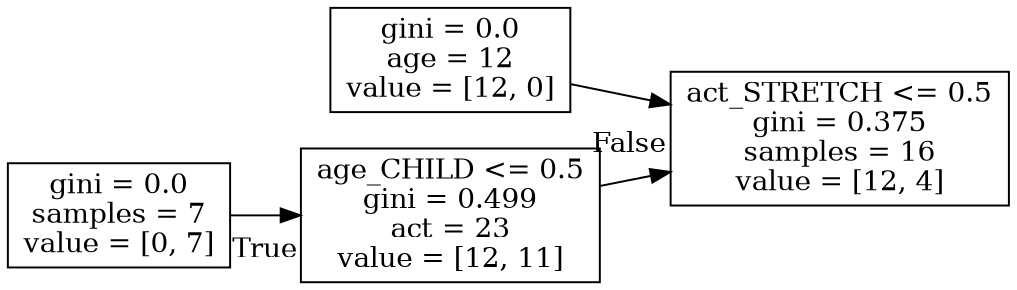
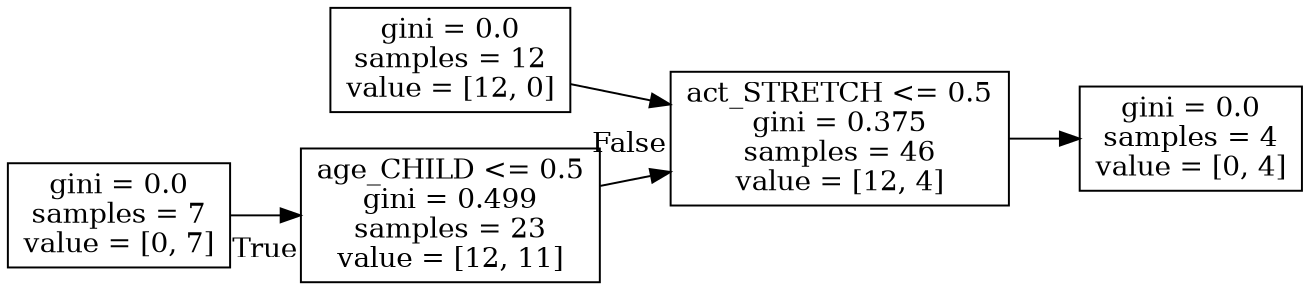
node "gini = 0.0 age = 12 value = [12, 0]": label "gini = 0.0 age = 12 value = [12, 0]" -> "gini = 0.0 samples = 12 value = [12, 0]"
node "act_STRETCH <= 0.5 gini = 0.375 samples = 16 value = [12, 4]": label "act_STRETCH <= 0.5 gini = 0.375 samples = 16 value = [12, 4]" -> "act_STRETCH <= 0.5 gini = 0.375 samples = 46 value = [12, 4]"
node "gini = 0.0 samples = 4 value = [0, 4]": added
node "age_CHILD <= 0.5 gini = 0.499 act = 23 value = [12, 11]": label "age_CHILD <= 0.5 gini = 0.499 act = 23 value = [12, 11]" -> "age_CHILD <= 0.5 gini = 0.499 samples = 23 value = [12, 11]"
